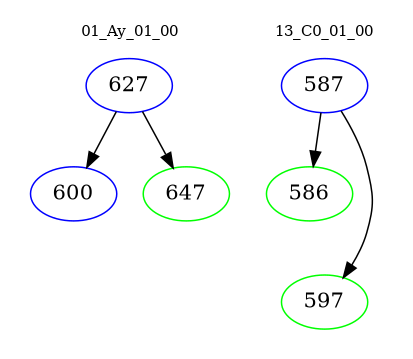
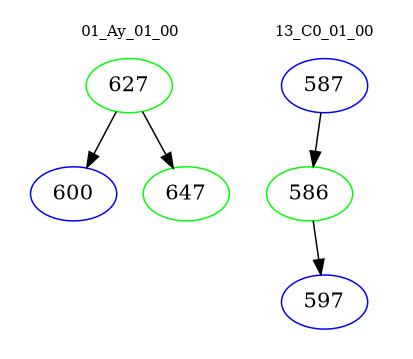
node "627": color blue -> green
edge "587" -> "597": now "586" -> "597"
node "597": color green -> blue
